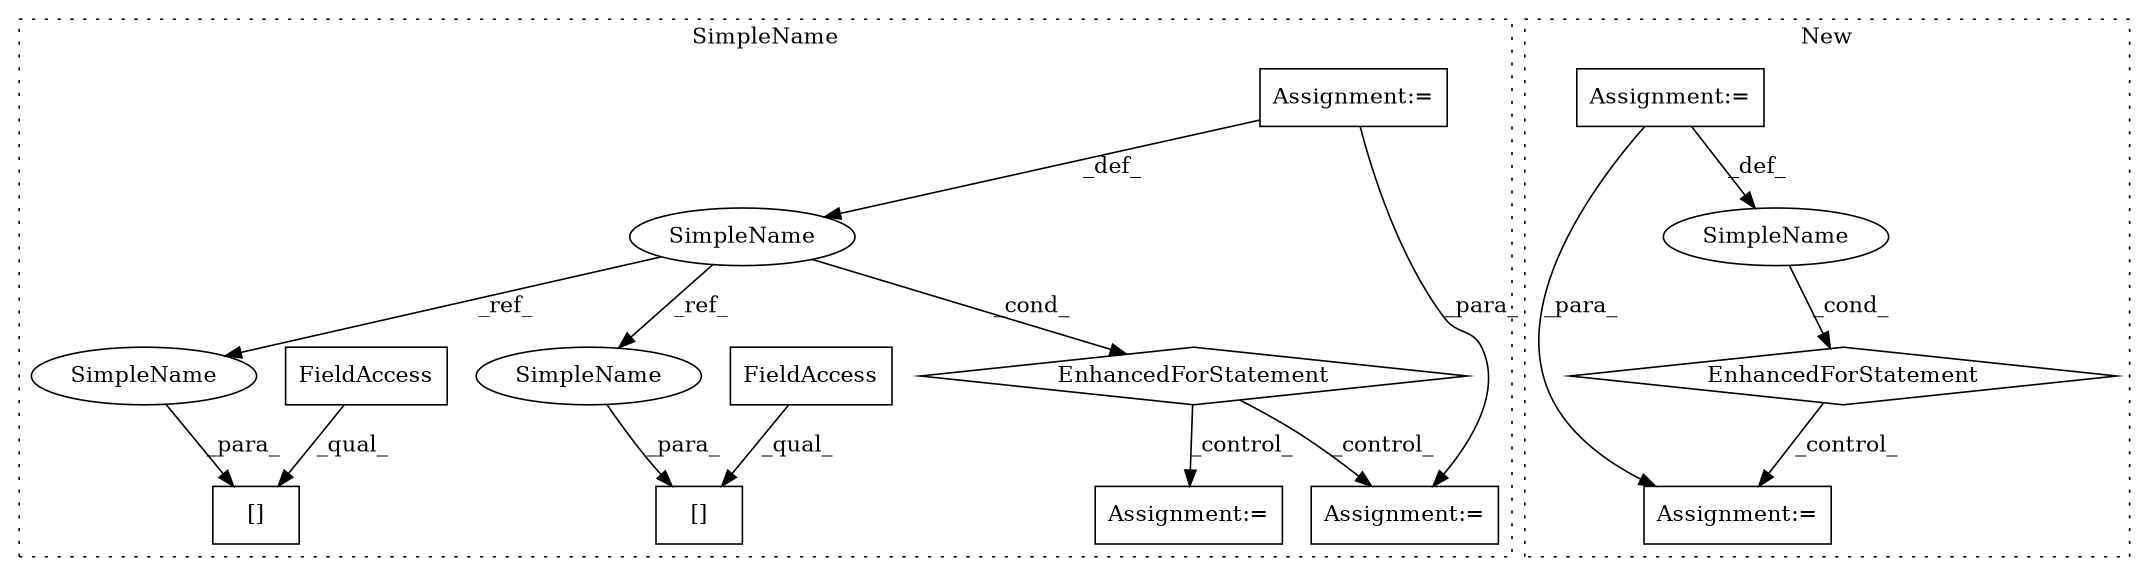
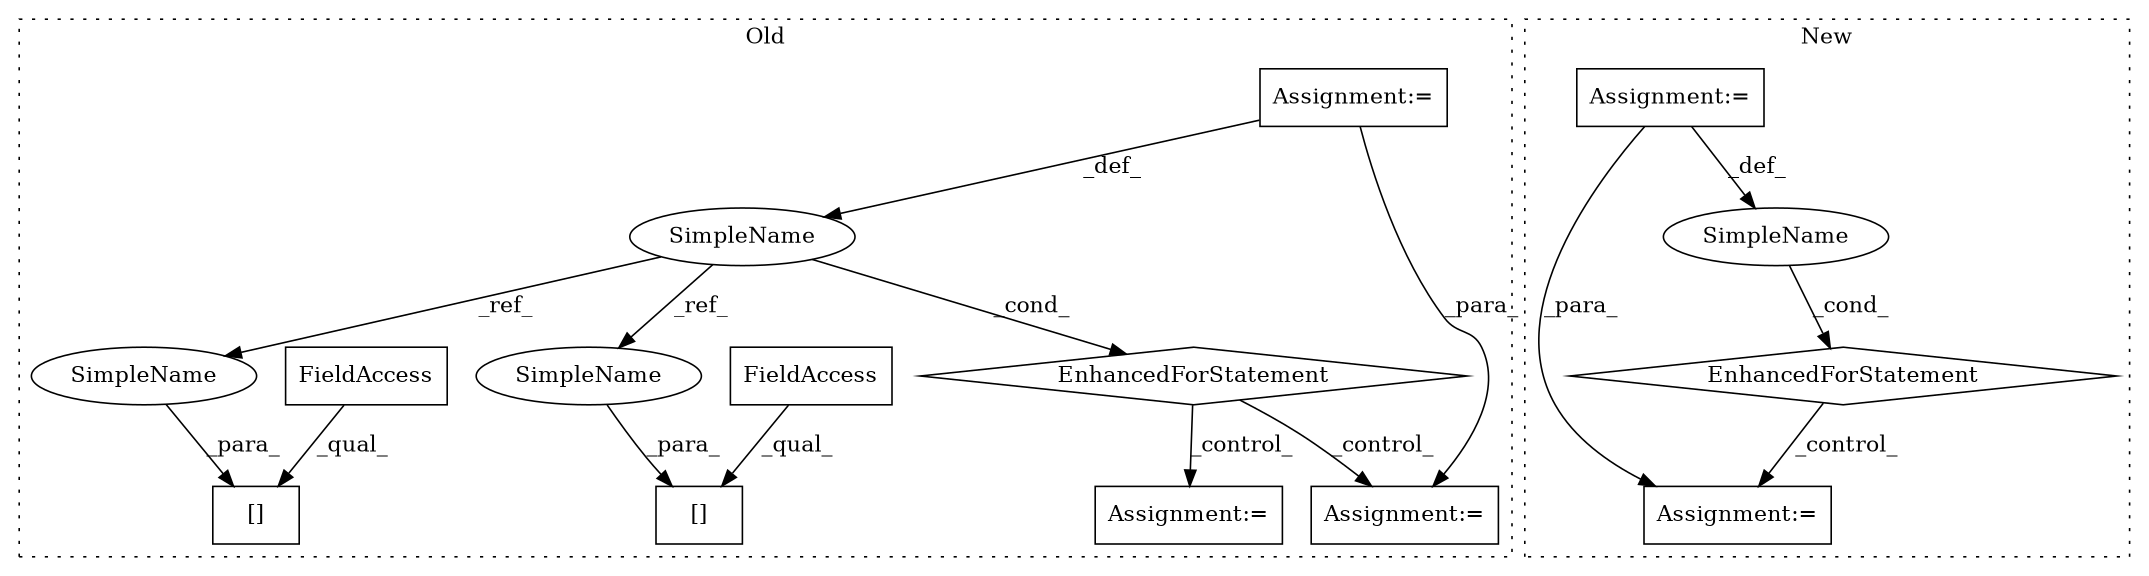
cluster "SimpleName": label "SimpleName" -> "Old"
